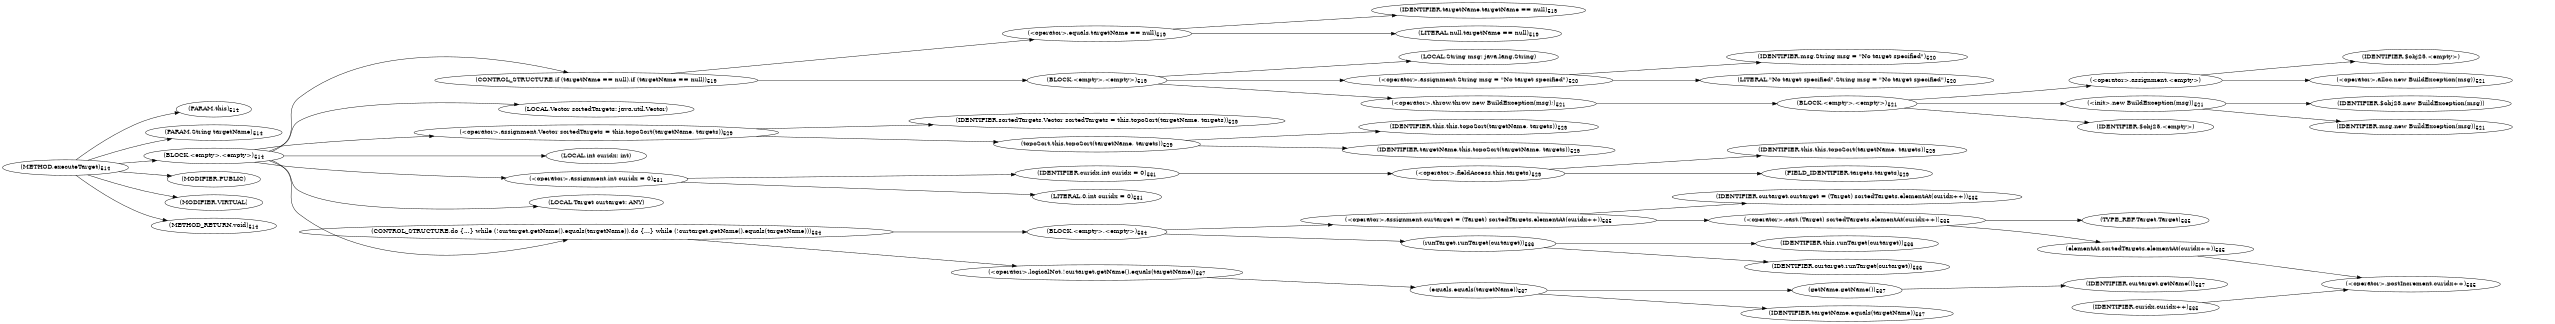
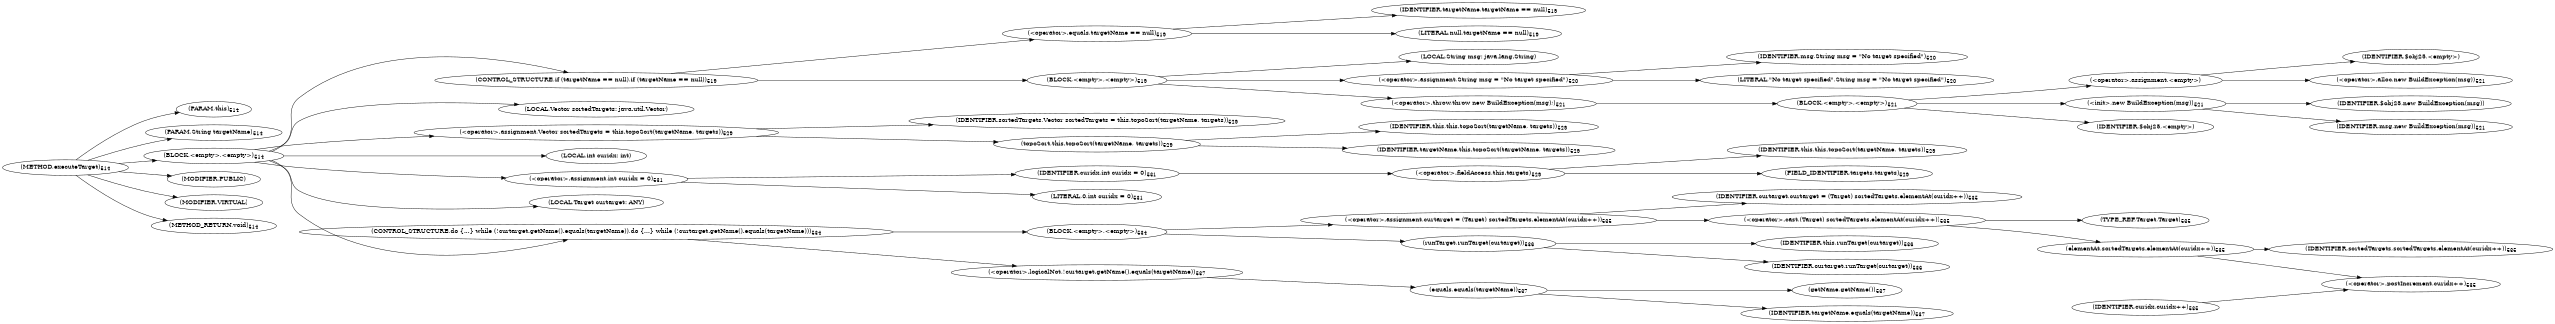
node "(IDENTIFIER,sortedTargets,sortedTargets.elementAt(curidx++))": added
node "(IDENTIFIER,curtarget,getName())": removed
